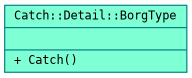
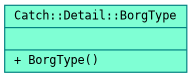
node "Catch::Detail::BorgType": text "+ Catch()" -> "+ BorgType()"
